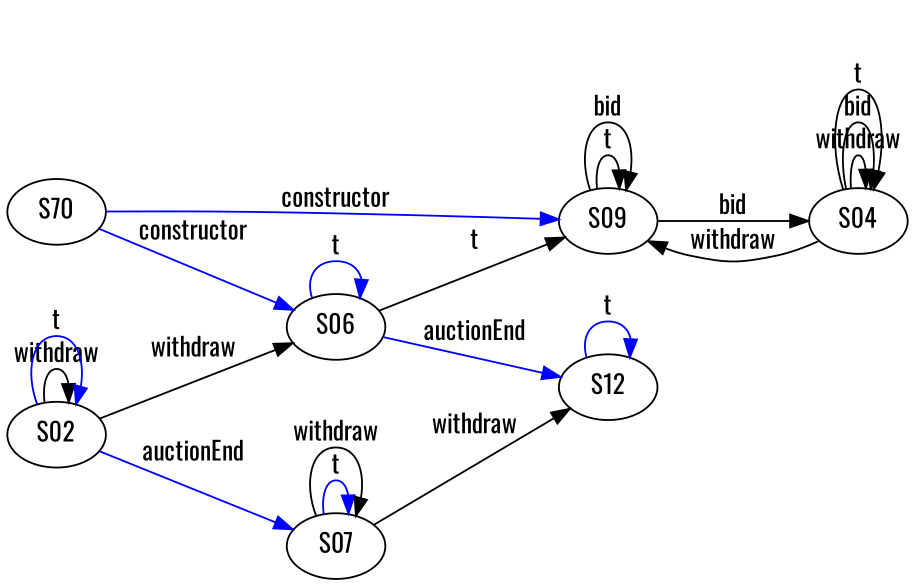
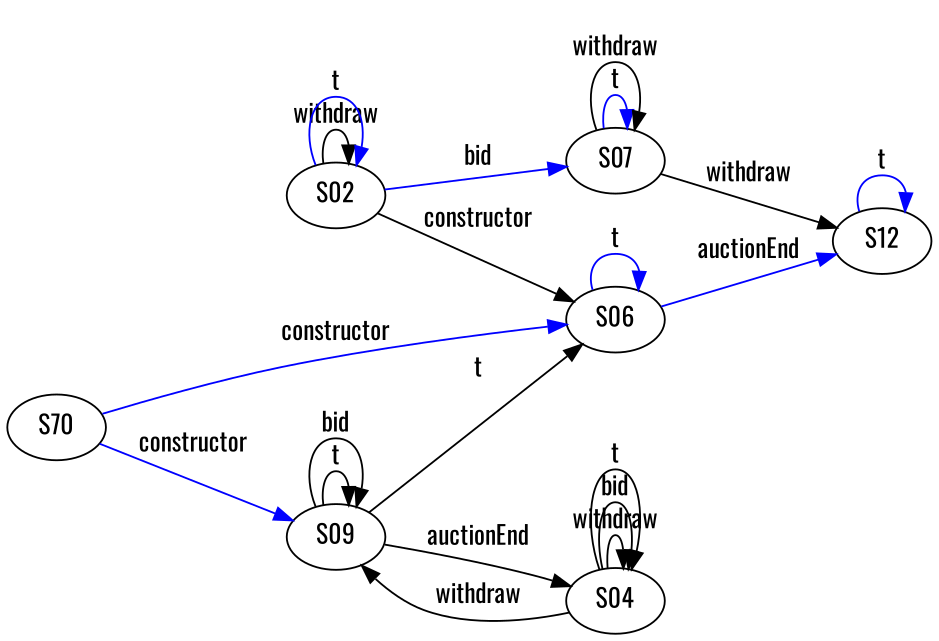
edge "S09" -> "S04": label "bid" -> "auctionEnd"
edge "S06" -> "S09": reversed
edge "S02" -> "S06": label "withdraw" -> "constructor"
edge "S02" -> "S07": label "auctionEnd" -> "bid"
